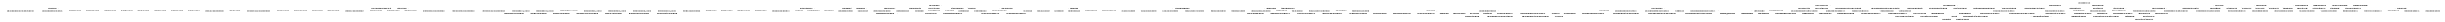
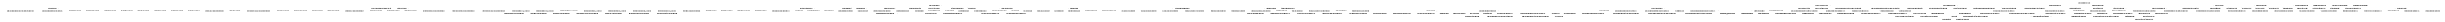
node "xml-apis:xml-apis:jar:1.4.01:compile": added
